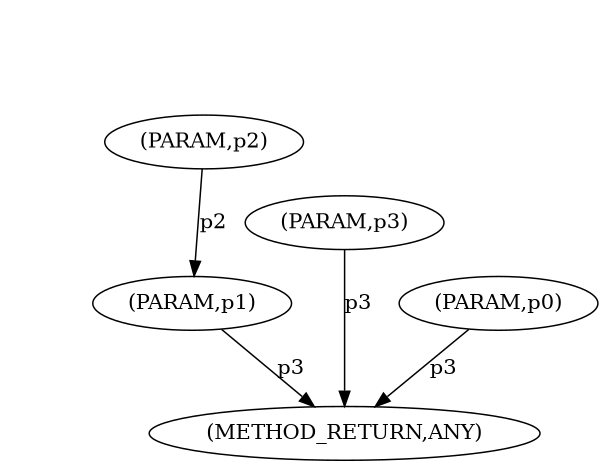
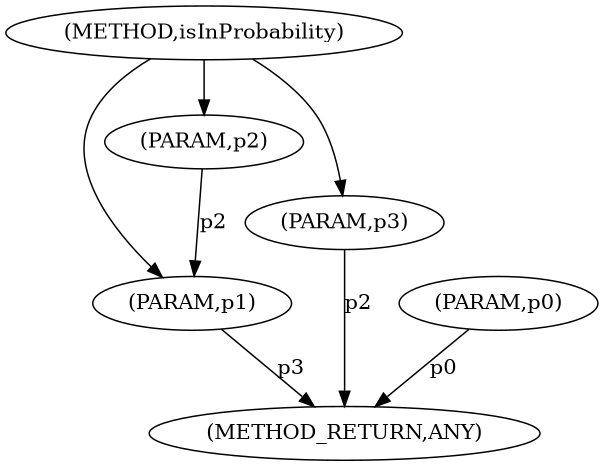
node "(METHOD,isInProbability)": added
edge "(PARAM,p3)" -> "(METHOD_RETURN,ANY)": label "p3" -> "p2"
edge "(PARAM,p0)" -> "(METHOD_RETURN,ANY)": label "p3" -> "p0"
